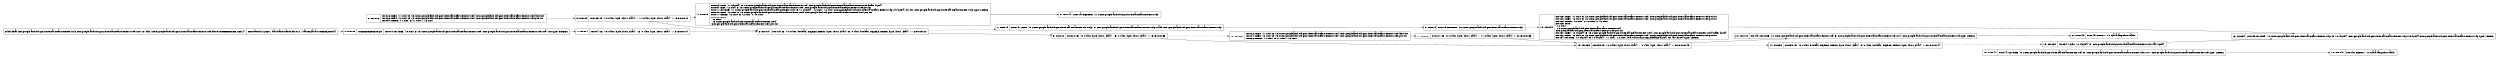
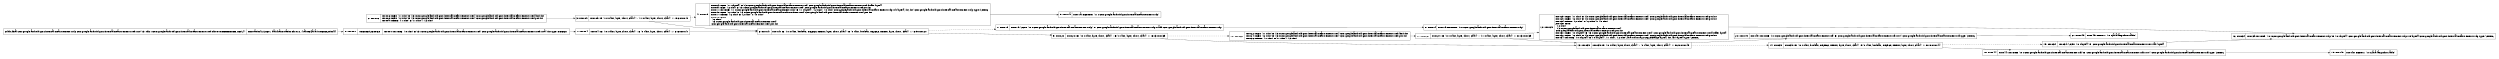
edge "8: 0x001f" -> "12: 0x0029": now "11: 0x0027" -> "12: 0x0029"
node "0: 0x0000": text "MTH_ENTER_BLOCK" -> "MTH_THIS_BLOCK"
edge "14: 0x003b" -> "18: 0x0044": added
